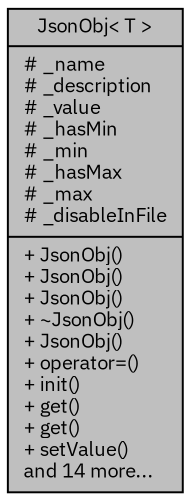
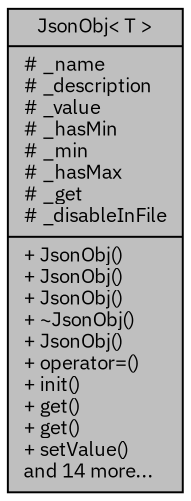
node "JsonObj< T >": text "# _max" -> "# _get"
